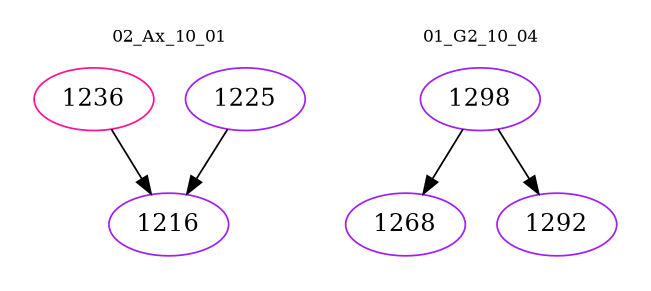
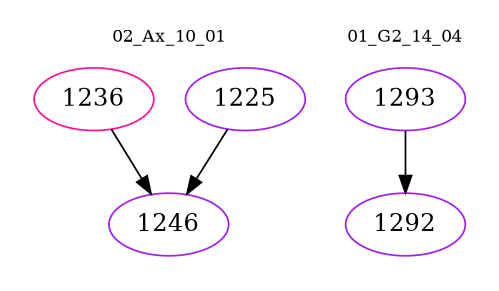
cluster "01_G2_10_04": label "01_G2_10_04" -> "01_G2_14_04"
node "1298": label "1298" -> "1293"
node "1216": label "1216" -> "1246"
node "1268": removed
